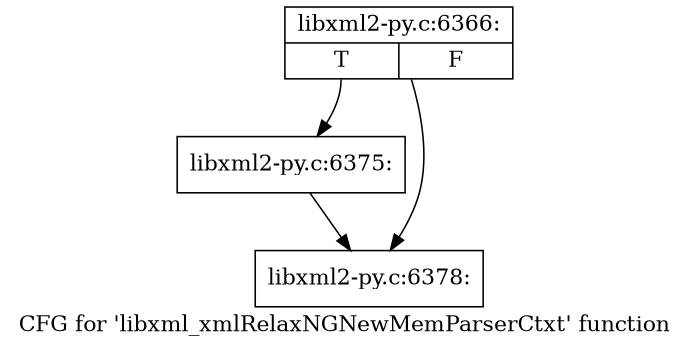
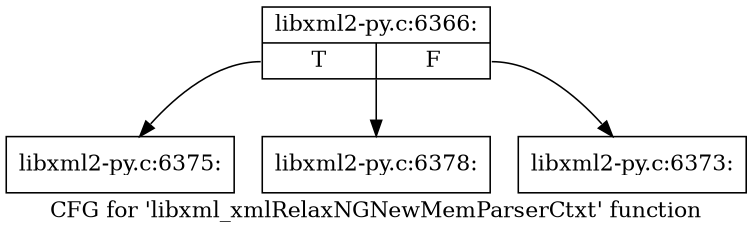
node "libxml2-py.c:6373:": added
edge "libxml2-py.c:6375:" -> "libxml2-py.c:6378:": removed
